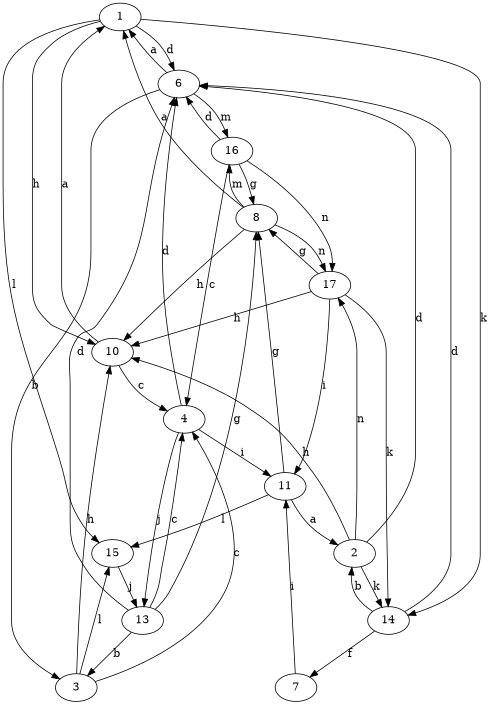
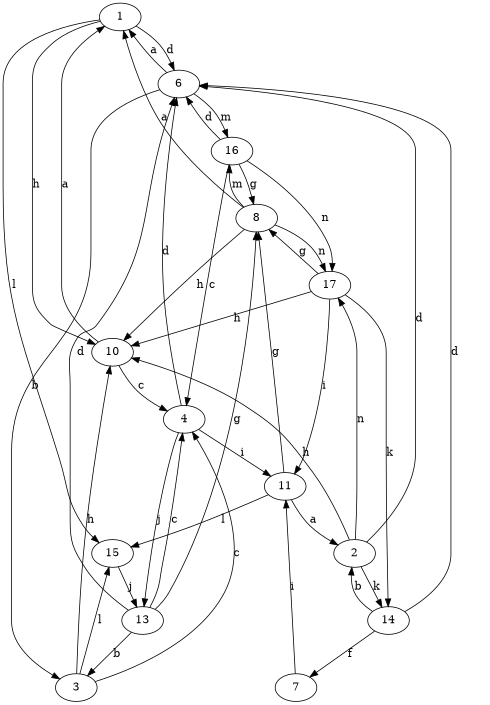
edge "1" -> "14": removed, label "k"
